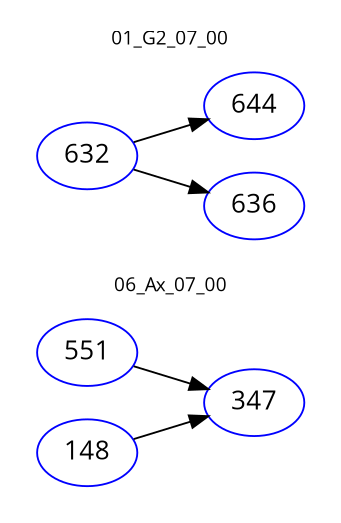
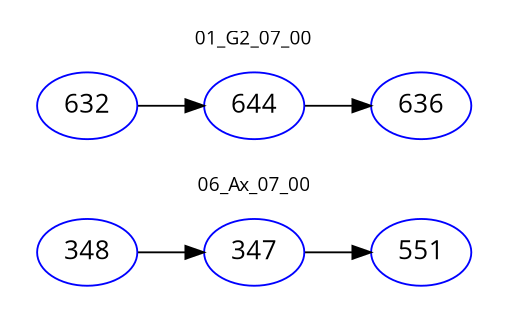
edge "632" -> "636": now "644" -> "636"
edge "551" -> "347": reversed
node "148": label "148" -> "348"
